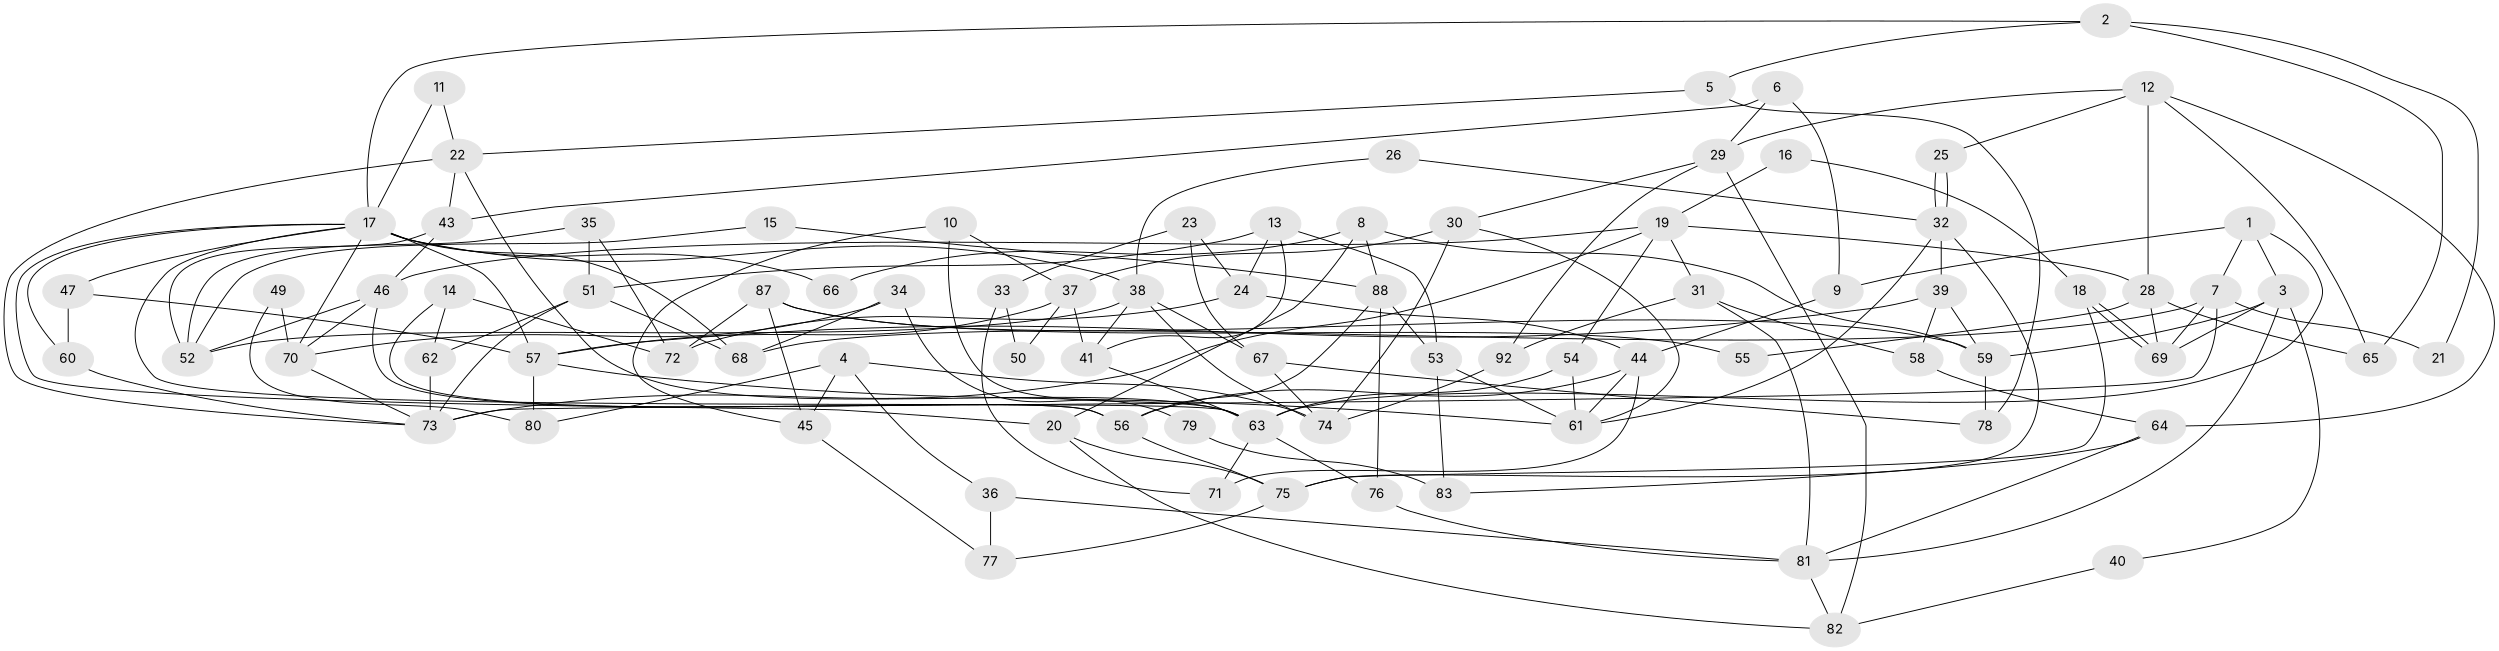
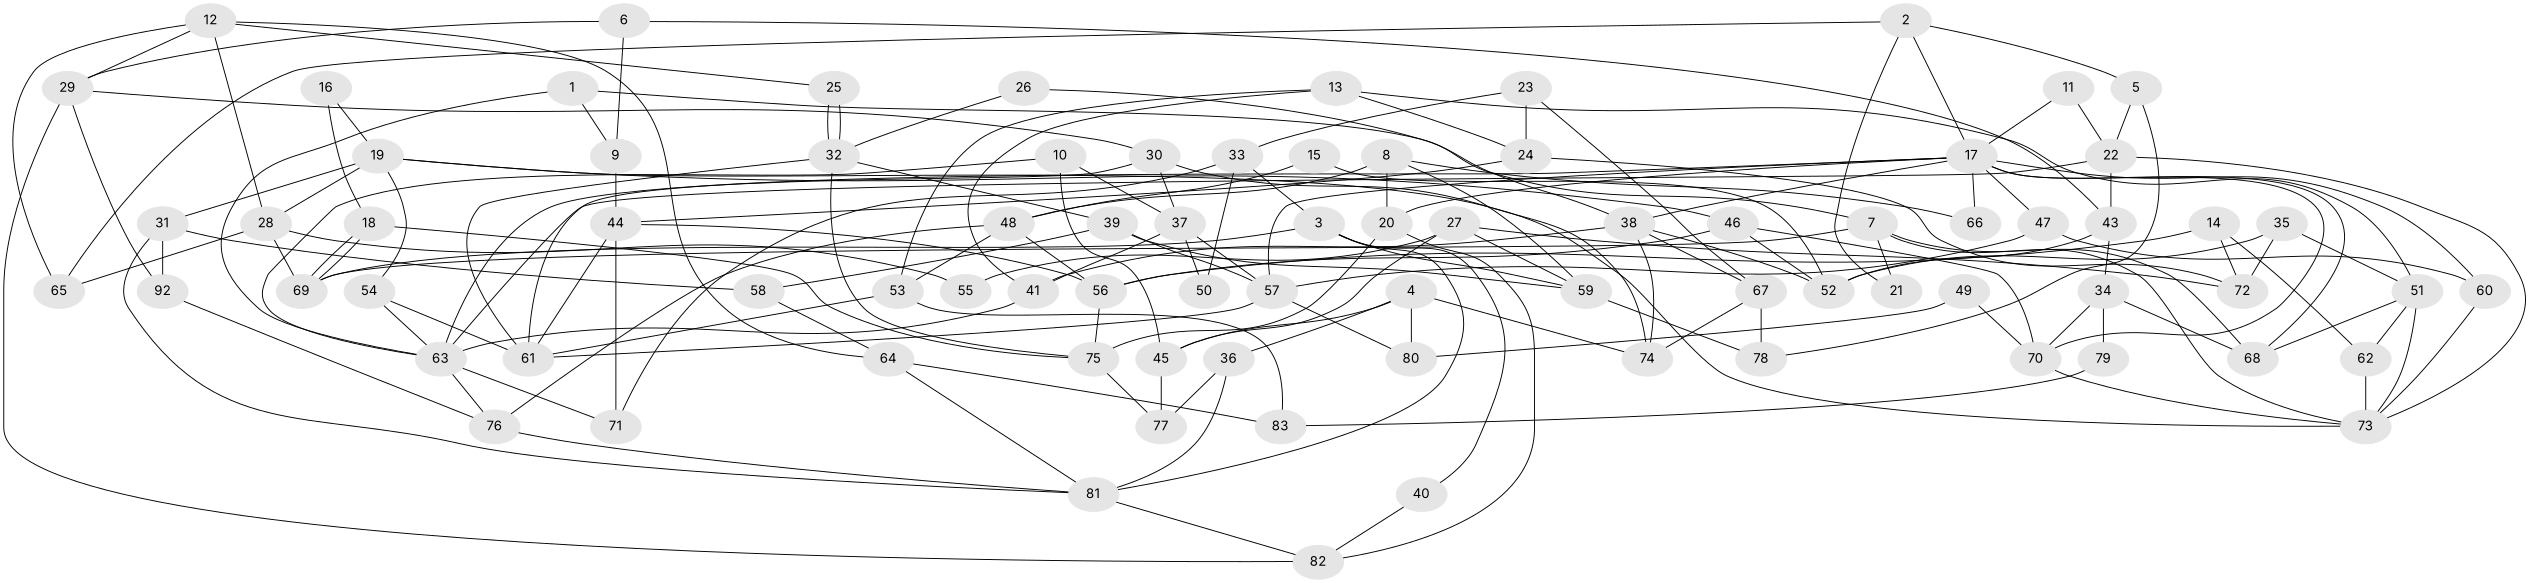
edge "43" -- "46": now "43" -- "34"
edge "1" -- "3": now "33" -- "3"
node "87": label "87" -> "27"
node "88": label "88" -> "48"
edge "92" -- "74": now "92" -- "76"
